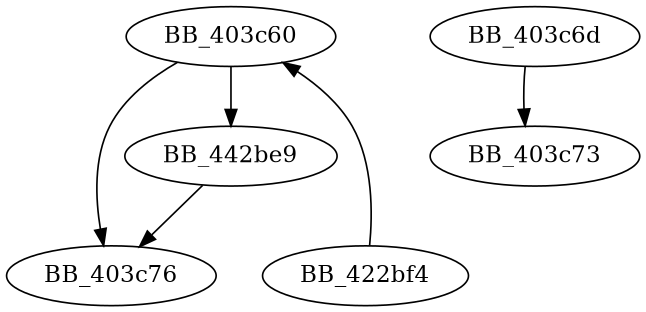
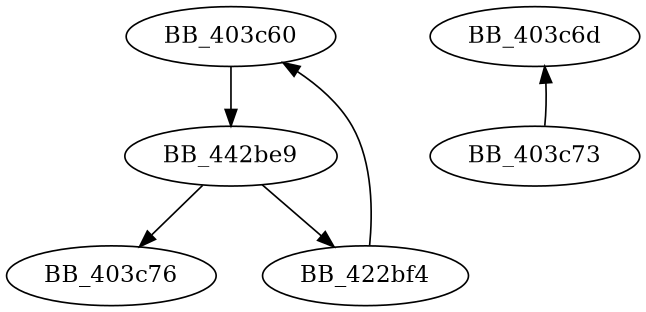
edge "BB_403c6d" -> "BB_403c73": reversed
edge "BB_403c60" -> "BB_403c76": removed
edge "BB_442be9" -> "BB_422bf4": added
